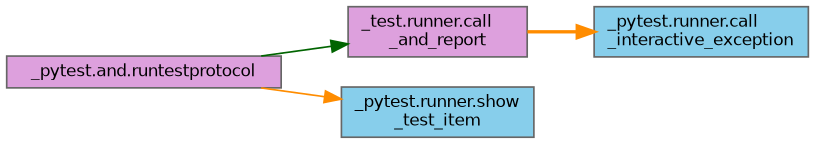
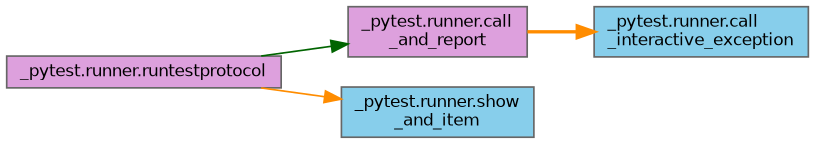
node "_test.runner.call _and_report": label "_test.runner.call _and_report" -> "_pytest.runner.call _and_report"
node "_pytest.and.runtestprotocol": label "_pytest.and.runtestprotocol" -> "_pytest.runner.runtestprotocol"
node "_pytest.runner.show _test_item": label "_pytest.runner.show _test_item" -> "_pytest.runner.show _and_item"
